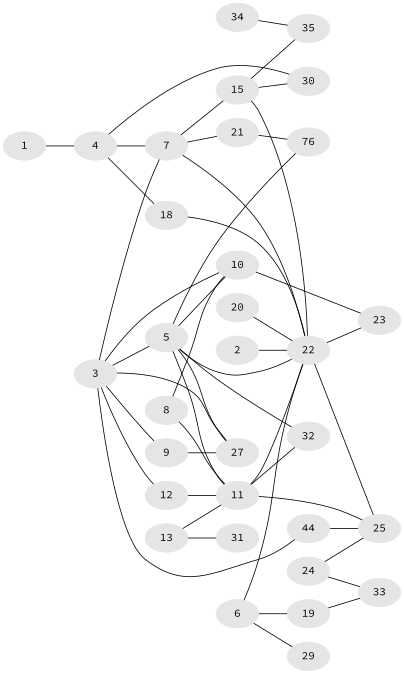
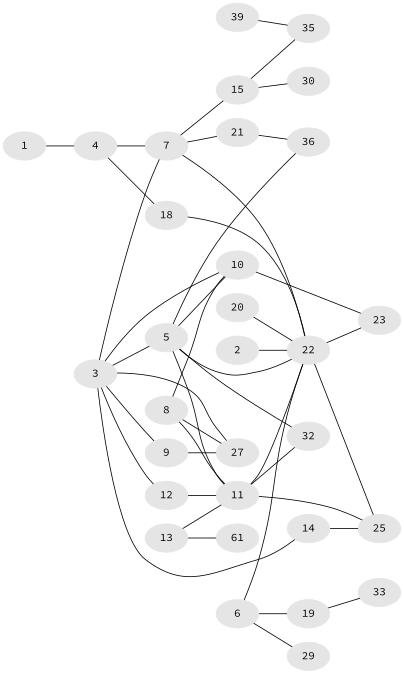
node "34": label "34" -> "39"
edge "30" -- "4": removed
node "76": label "76" -> "36"
edge "15" -- "22": removed
edge "5" -- "27": now "8" -- "27"
node "44": label "44" -> "14"
node "31": label "31" -> "61"
node "24": removed
